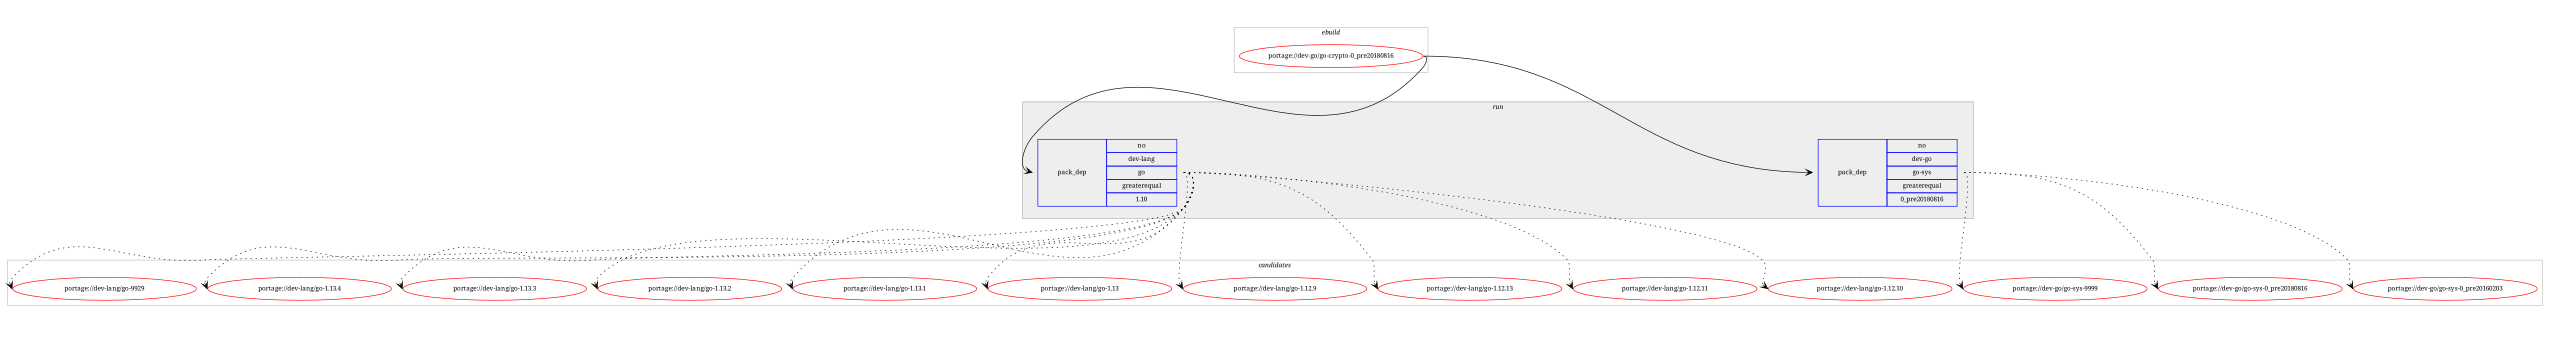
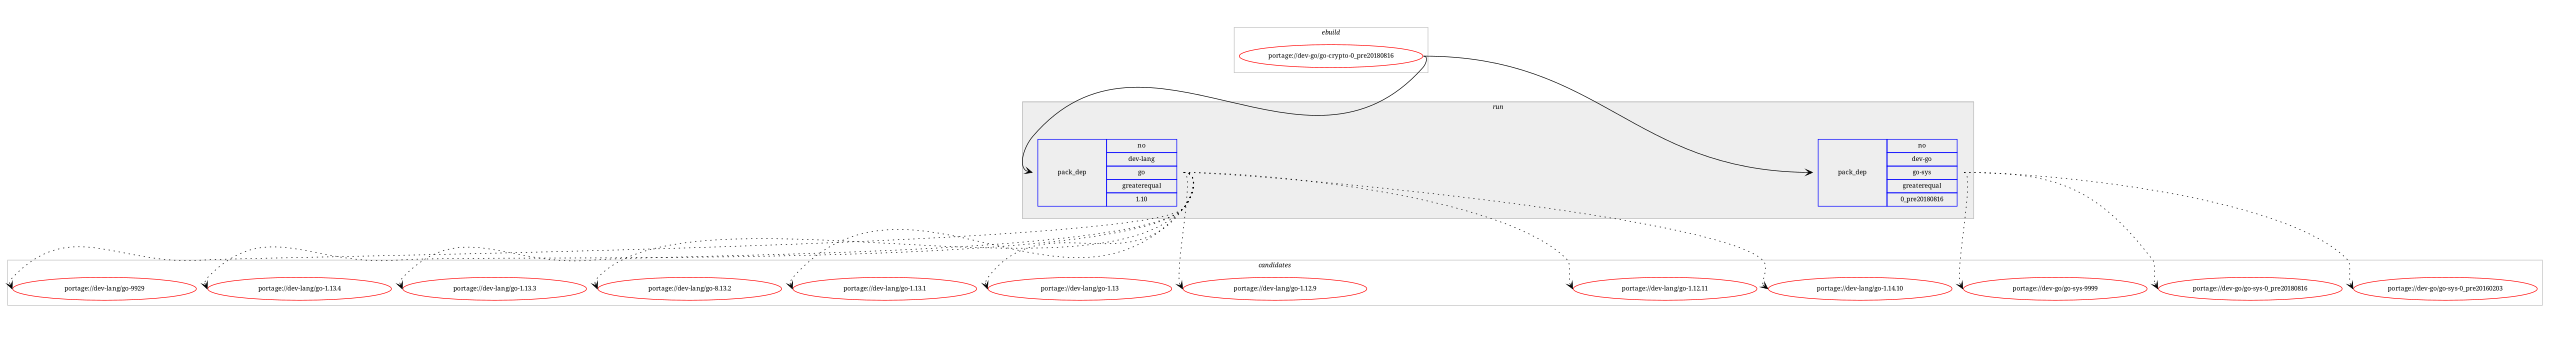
node "portage://dev-lang/go-1.13.2": label "portage://dev-lang/go-1.13.2" -> "portage://dev-lang/go-8.13.2"
node "portage://dev-lang/go-1.12.13": removed
node "portage://dev-lang/go-1.12.10": label "portage://dev-lang/go-1.12.10" -> "portage://dev-lang/go-1.14.10"
